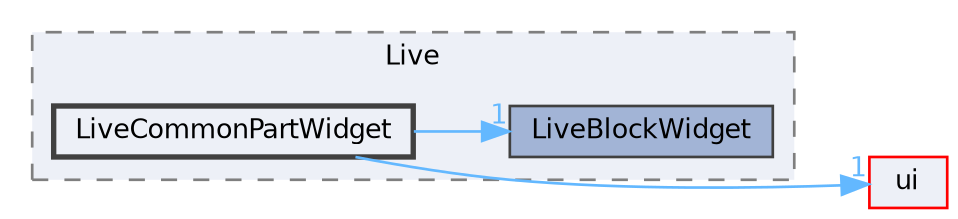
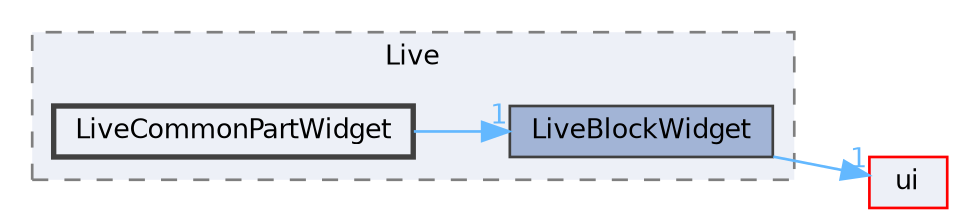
edge "LiveCommonPartWidget" -> "ui": now "LiveBlockWidget" -> "ui"
